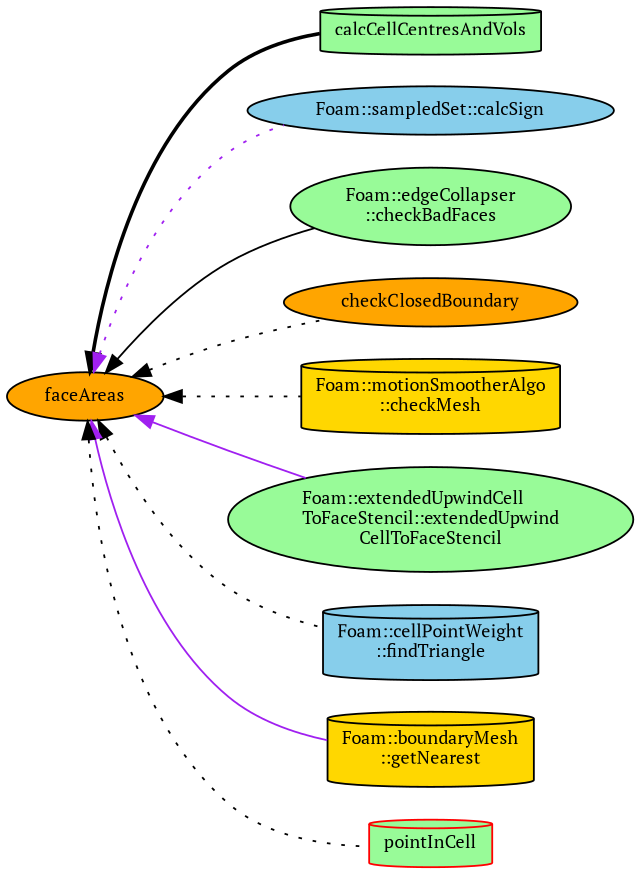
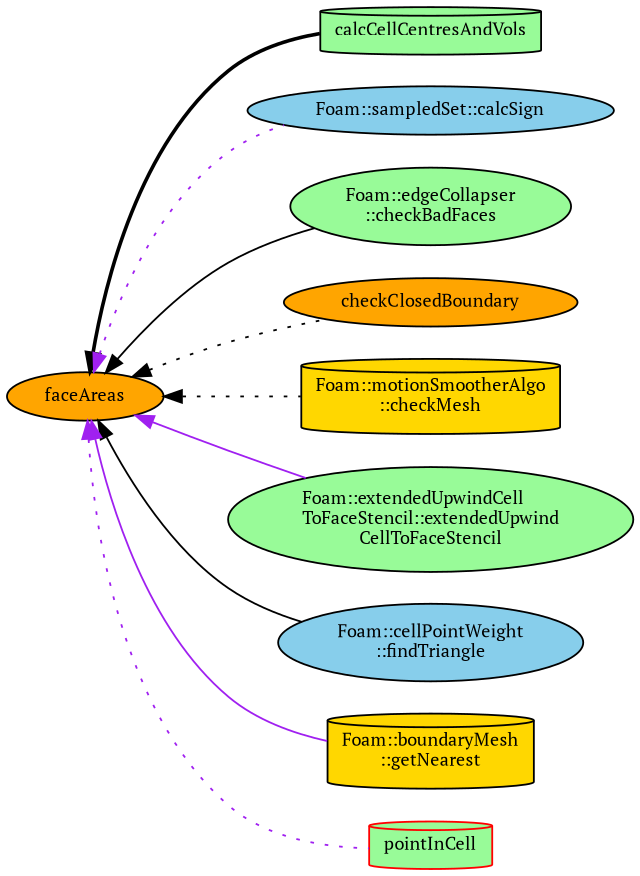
edge "Foam::cellPointWeight ::findTriangle" -> "faceAreas": style dotted -> solid
node "Foam::cellPointWeight ::findTriangle": shape cylinder -> ellipse
edge "pointInCell" -> "faceAreas": color black -> purple
